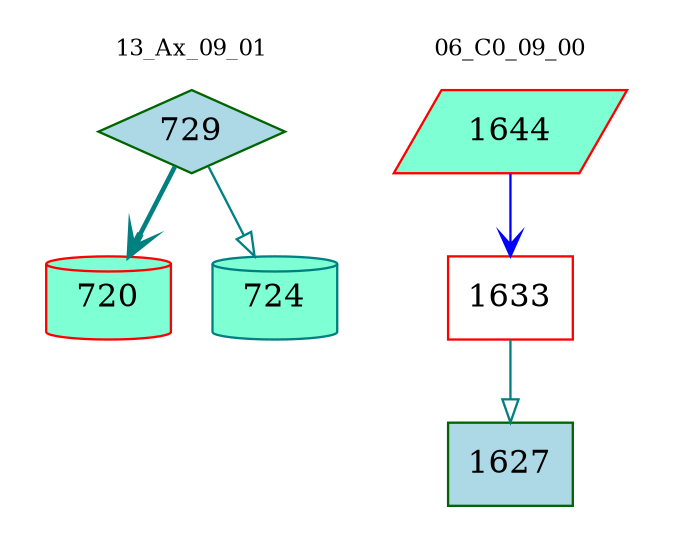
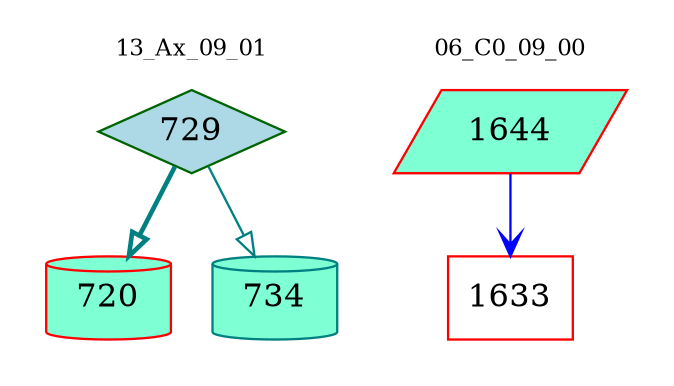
edge "729" -> "720": arrowhead vee -> onormal
node "724": label "724" -> "734"
node "1627": removed
